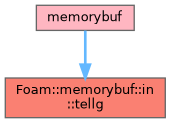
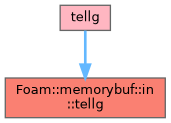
node "memorybuf": label "memorybuf" -> "tellg"
